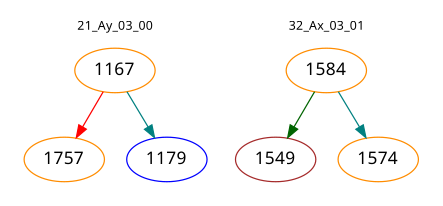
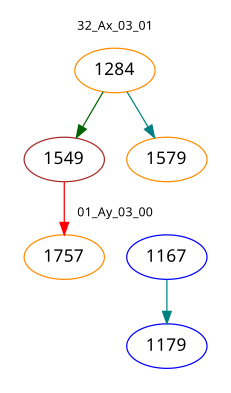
cluster "21_Ay_03_00": label "21_Ay_03_00" -> "01_Ay_03_00"
node "1167": color darkorange -> blue
node "1584": label "1584" -> "1284"
edge "1167" -> "1757": now "1549" -> "1757"
node "1574": label "1574" -> "1579"
